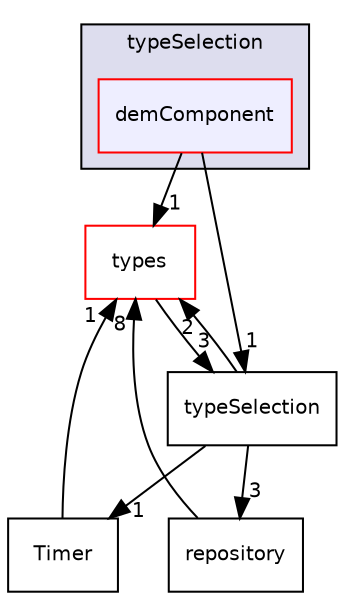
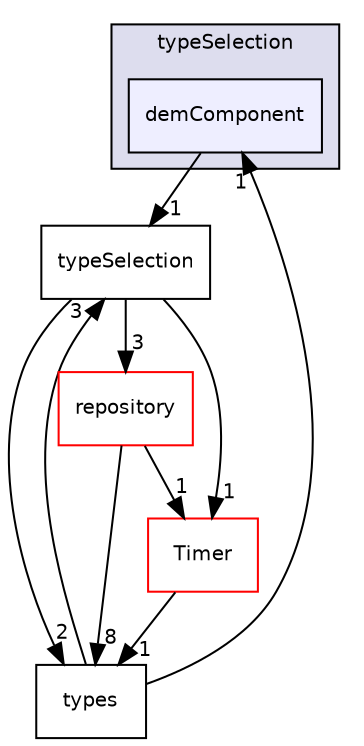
node "demComponent": color red -> black
edge "demComponent" -> "types": reversed
node "types": color red -> black
edge "repository" -> "Timer": added
node "Timer": color black -> red
node "repository": color black -> red
